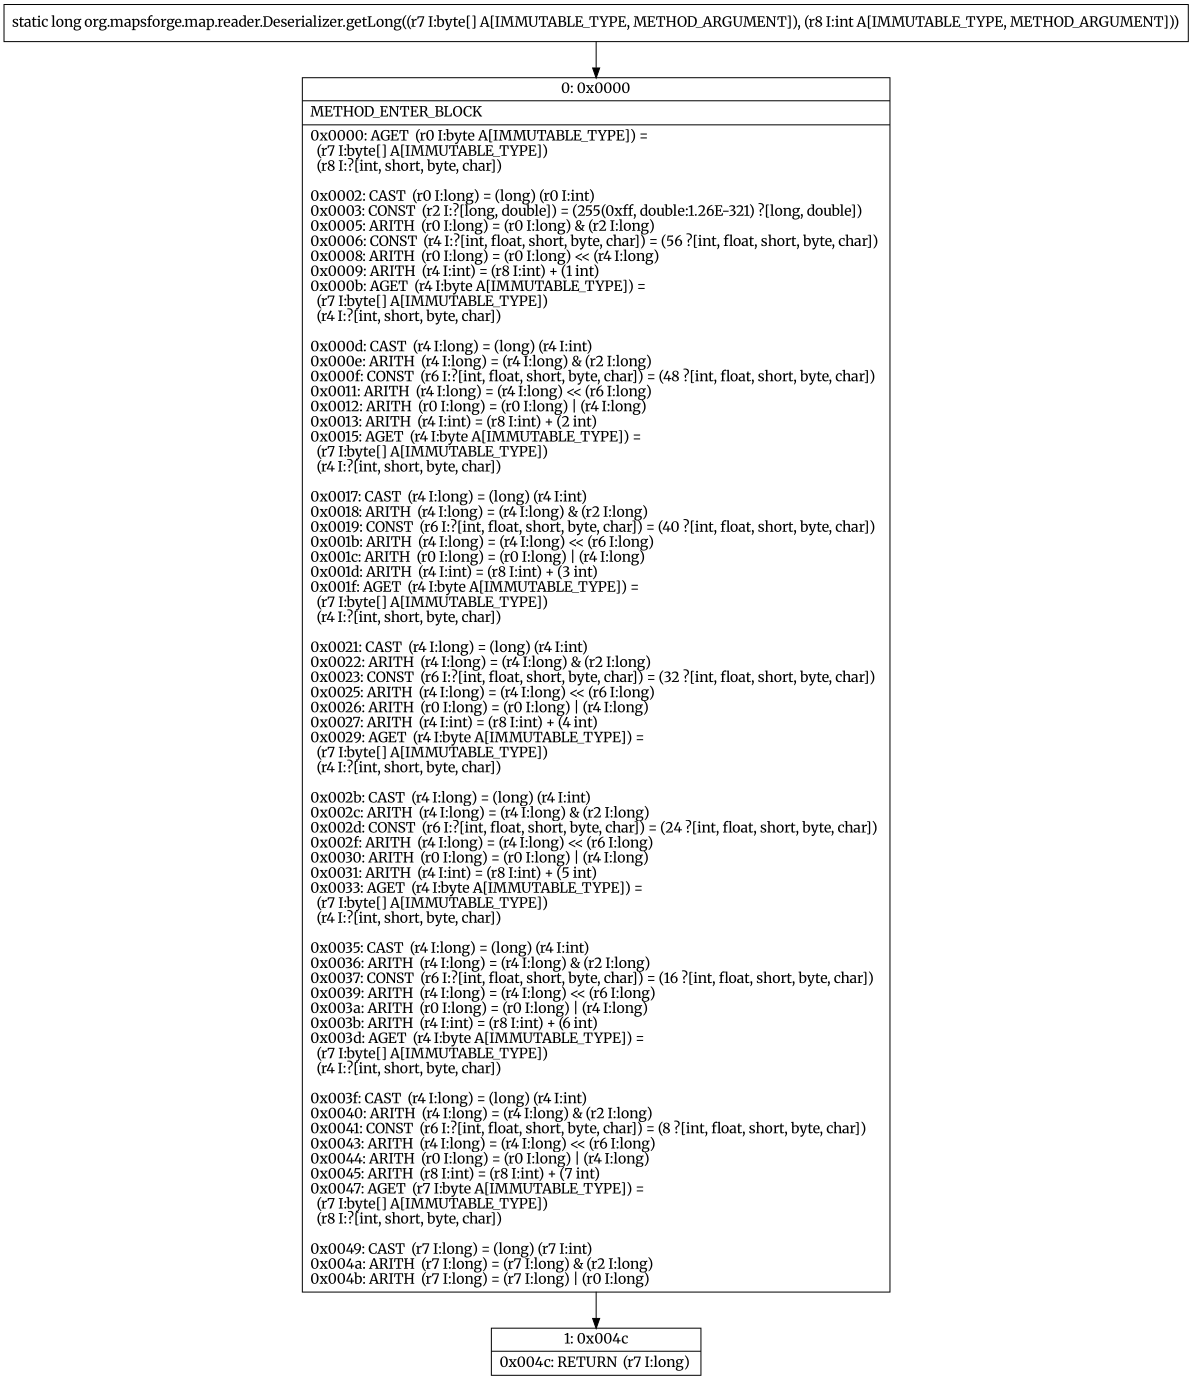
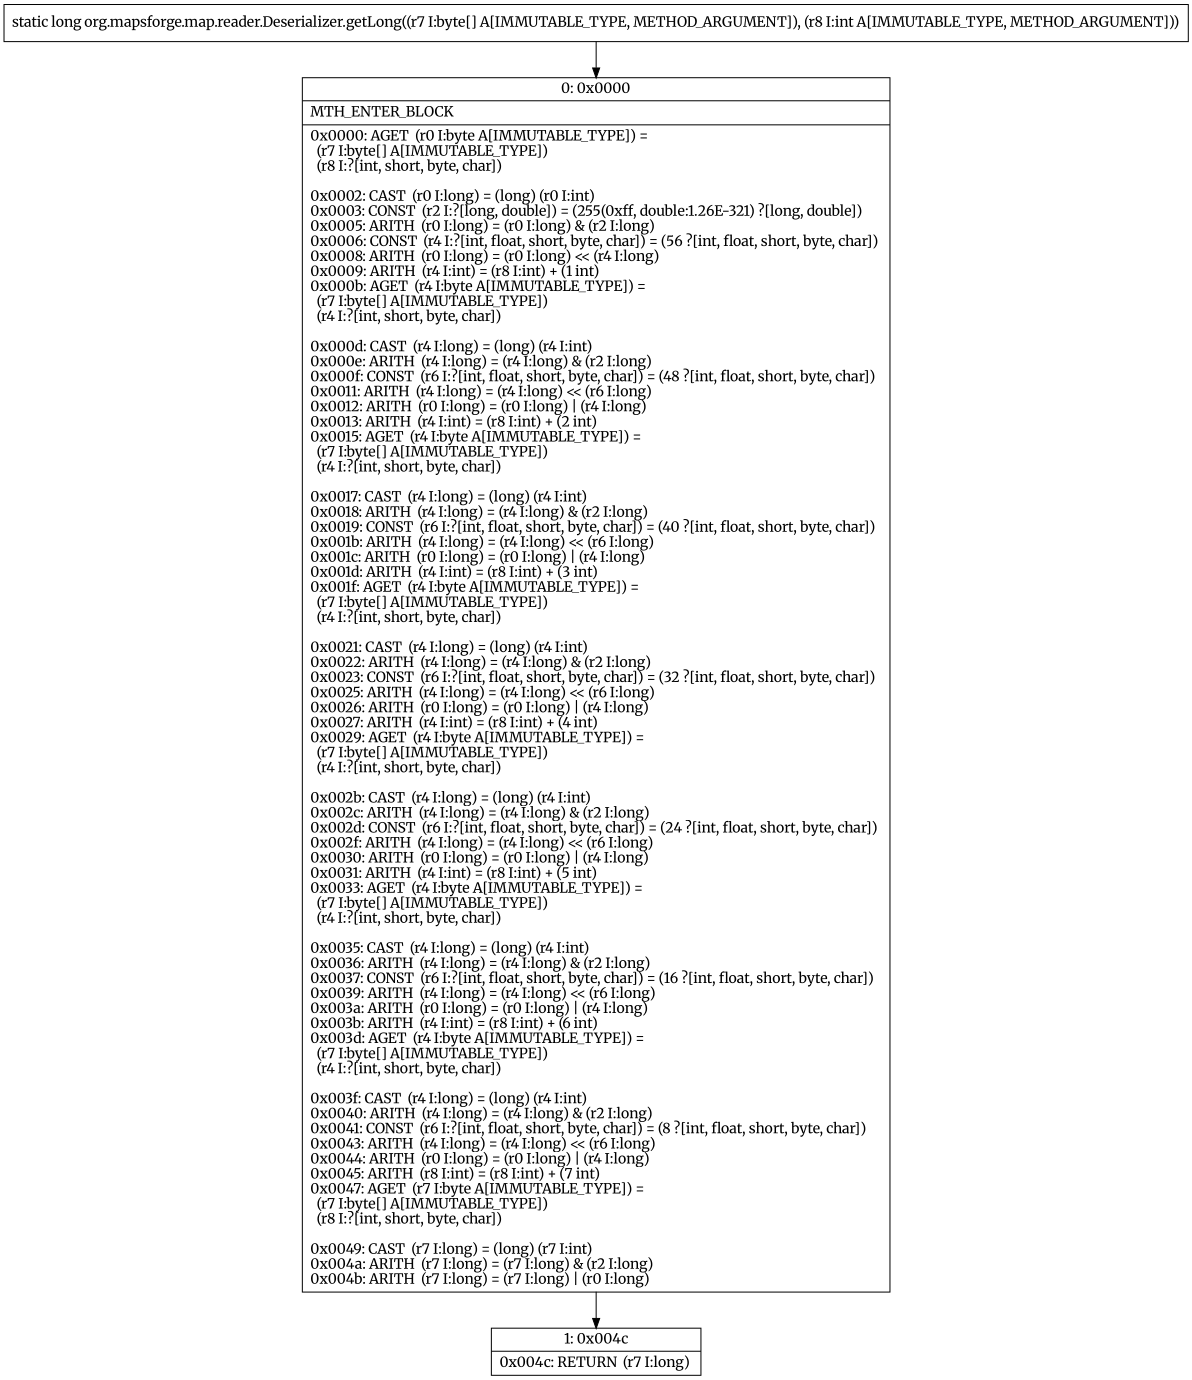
node "0: 0x0000": text "METHOD_ENTER_BLOCK" -> "MTH_ENTER_BLOCK"
